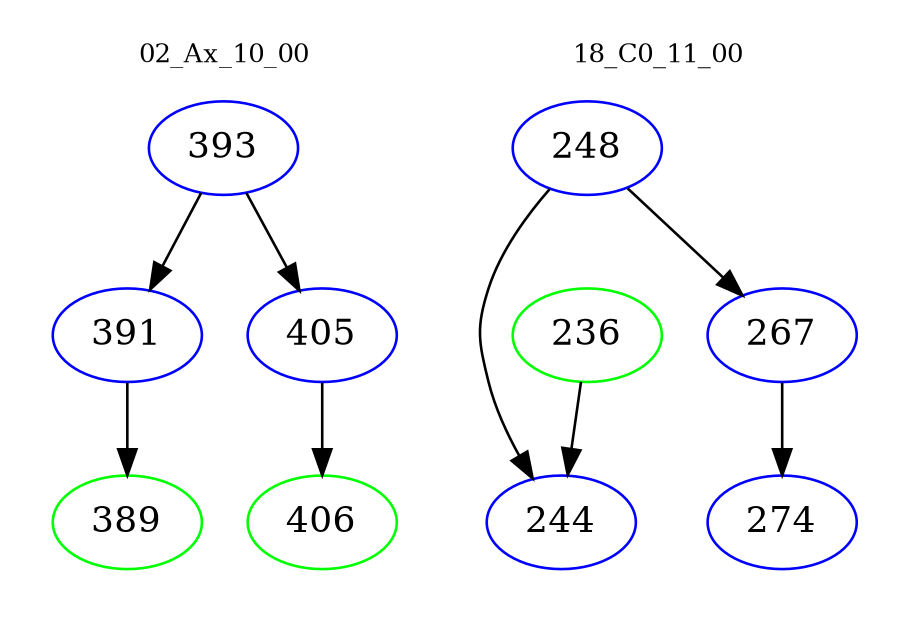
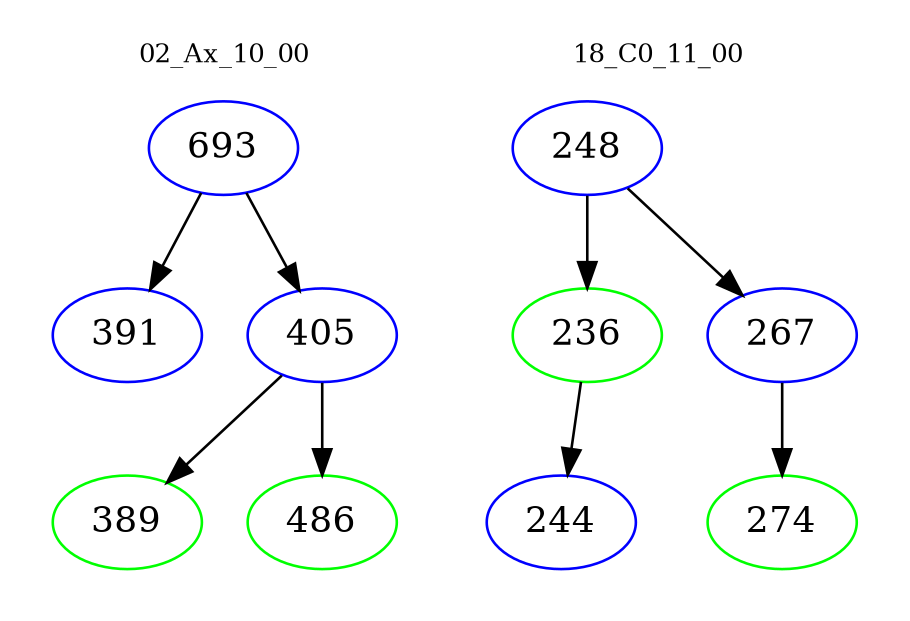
node "393": label "393" -> "693"
edge "248" -> "244": now "248" -> "236"
edge "391" -> "389": now "405" -> "389"
node "406": label "406" -> "486"
node "274": color blue -> green
